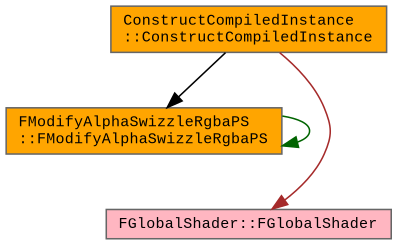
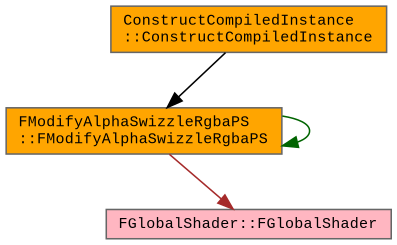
edge "ConstructCompiledInstance ::ConstructCompiledInstance" -> "FGlobalShader::FGlobalShader": now "FModifyAlphaSwizzleRgbaPS ::FModifyAlphaSwizzleRgbaPS" -> "FGlobalShader::FGlobalShader"
